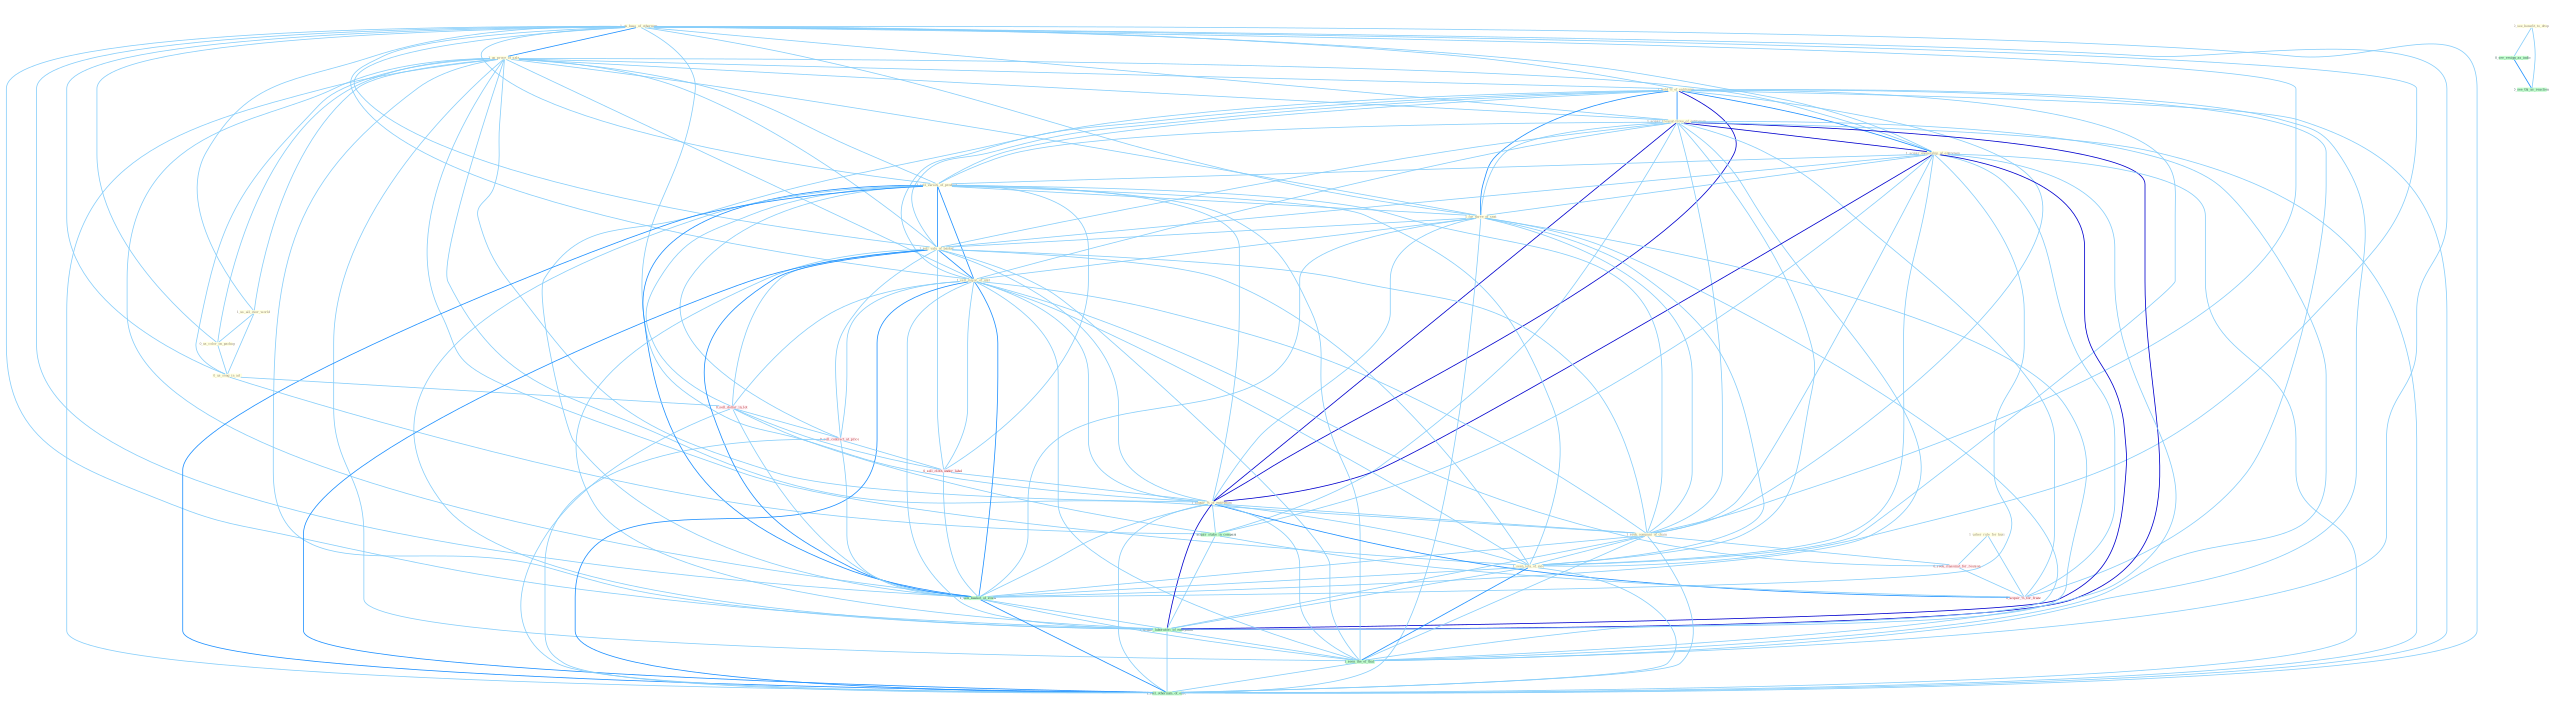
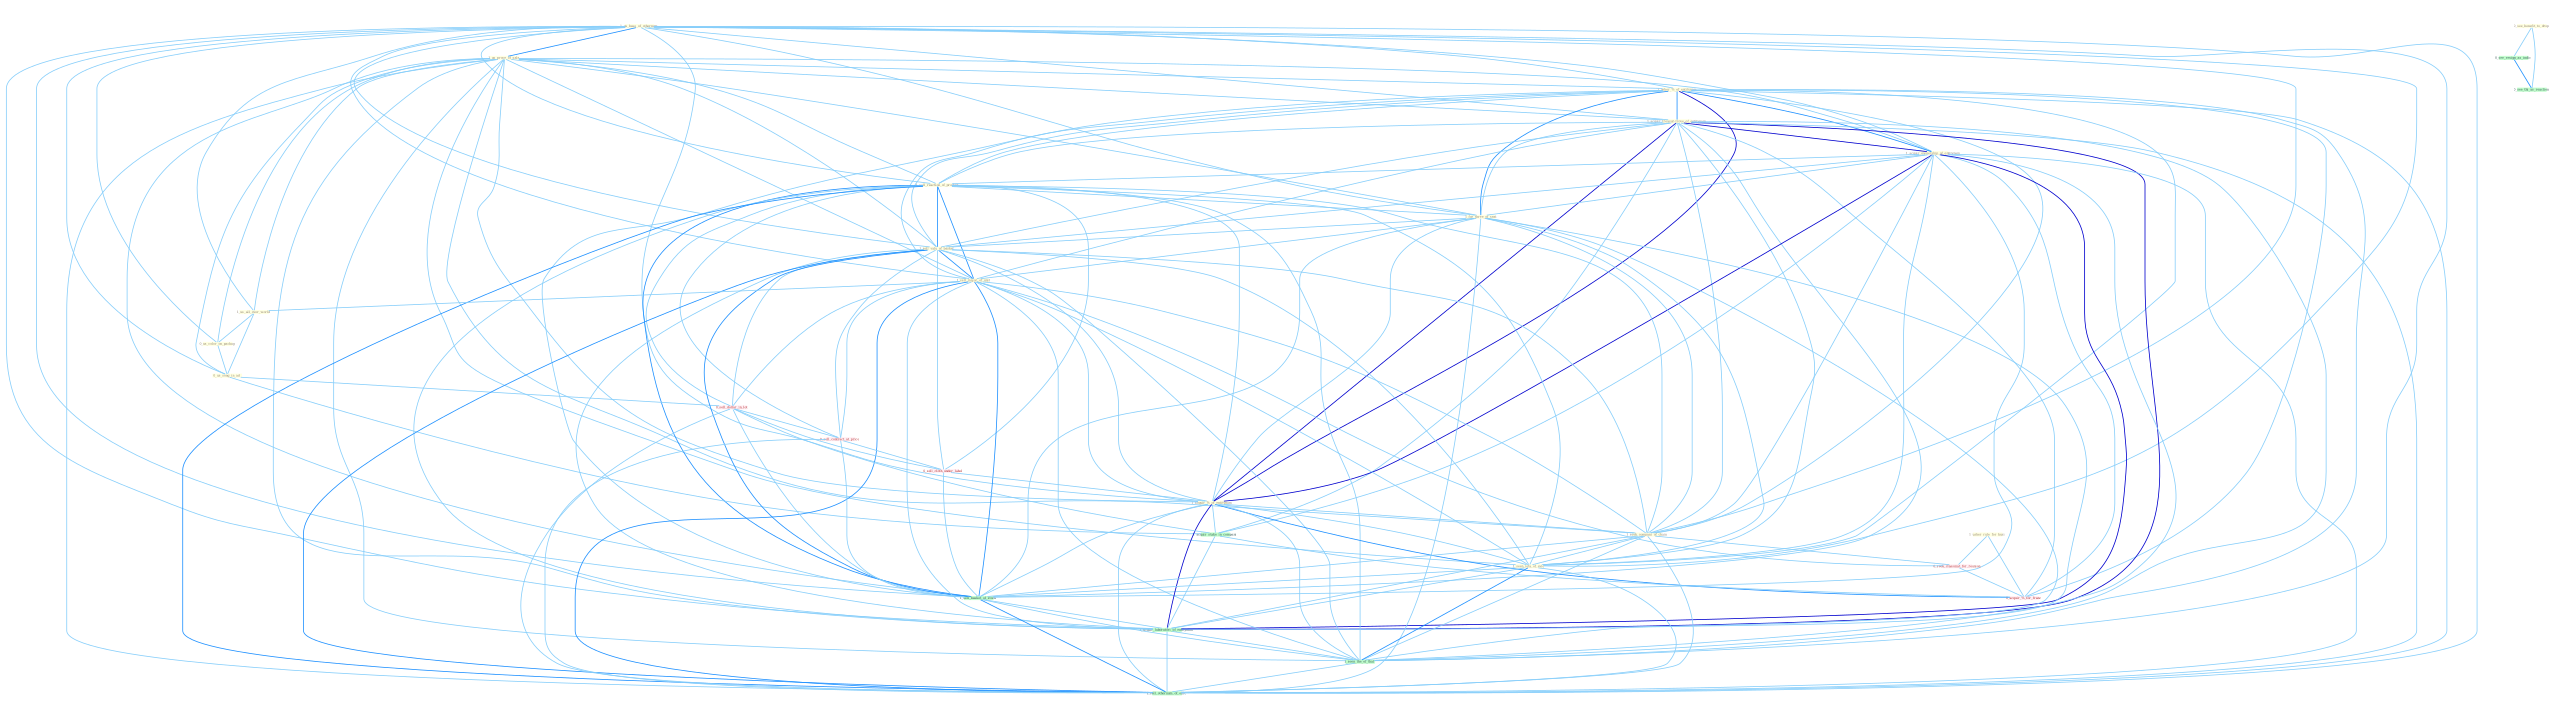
node "1_hold_%_of_entitynam": label "1_hold_%_of_entitynam" -> "1_usher_%_of_entitynam"
node "1_sell_varieti_of_product": label "1_sell_varieti_of_product" -> "1_sell_reaction_of_product"
edge "1_sell_major_of_unit" -- "0_sell_cloth_under_label": now "1_sell_major_of_unit" -- "1_us_all_over_world"
